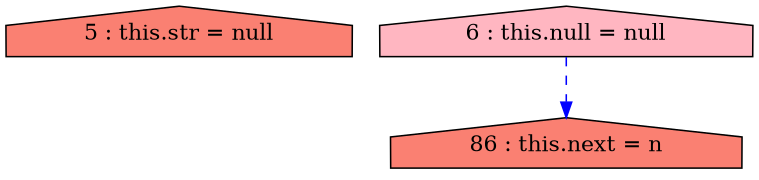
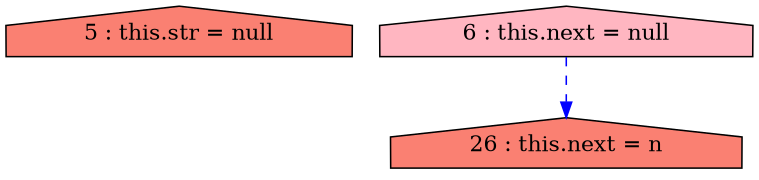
node "6 : this.null = null": label "6 : this.null = null" -> "6 : this.next = null"
node "86 : this.next = n": label "86 : this.next = n" -> "26 : this.next = n"
